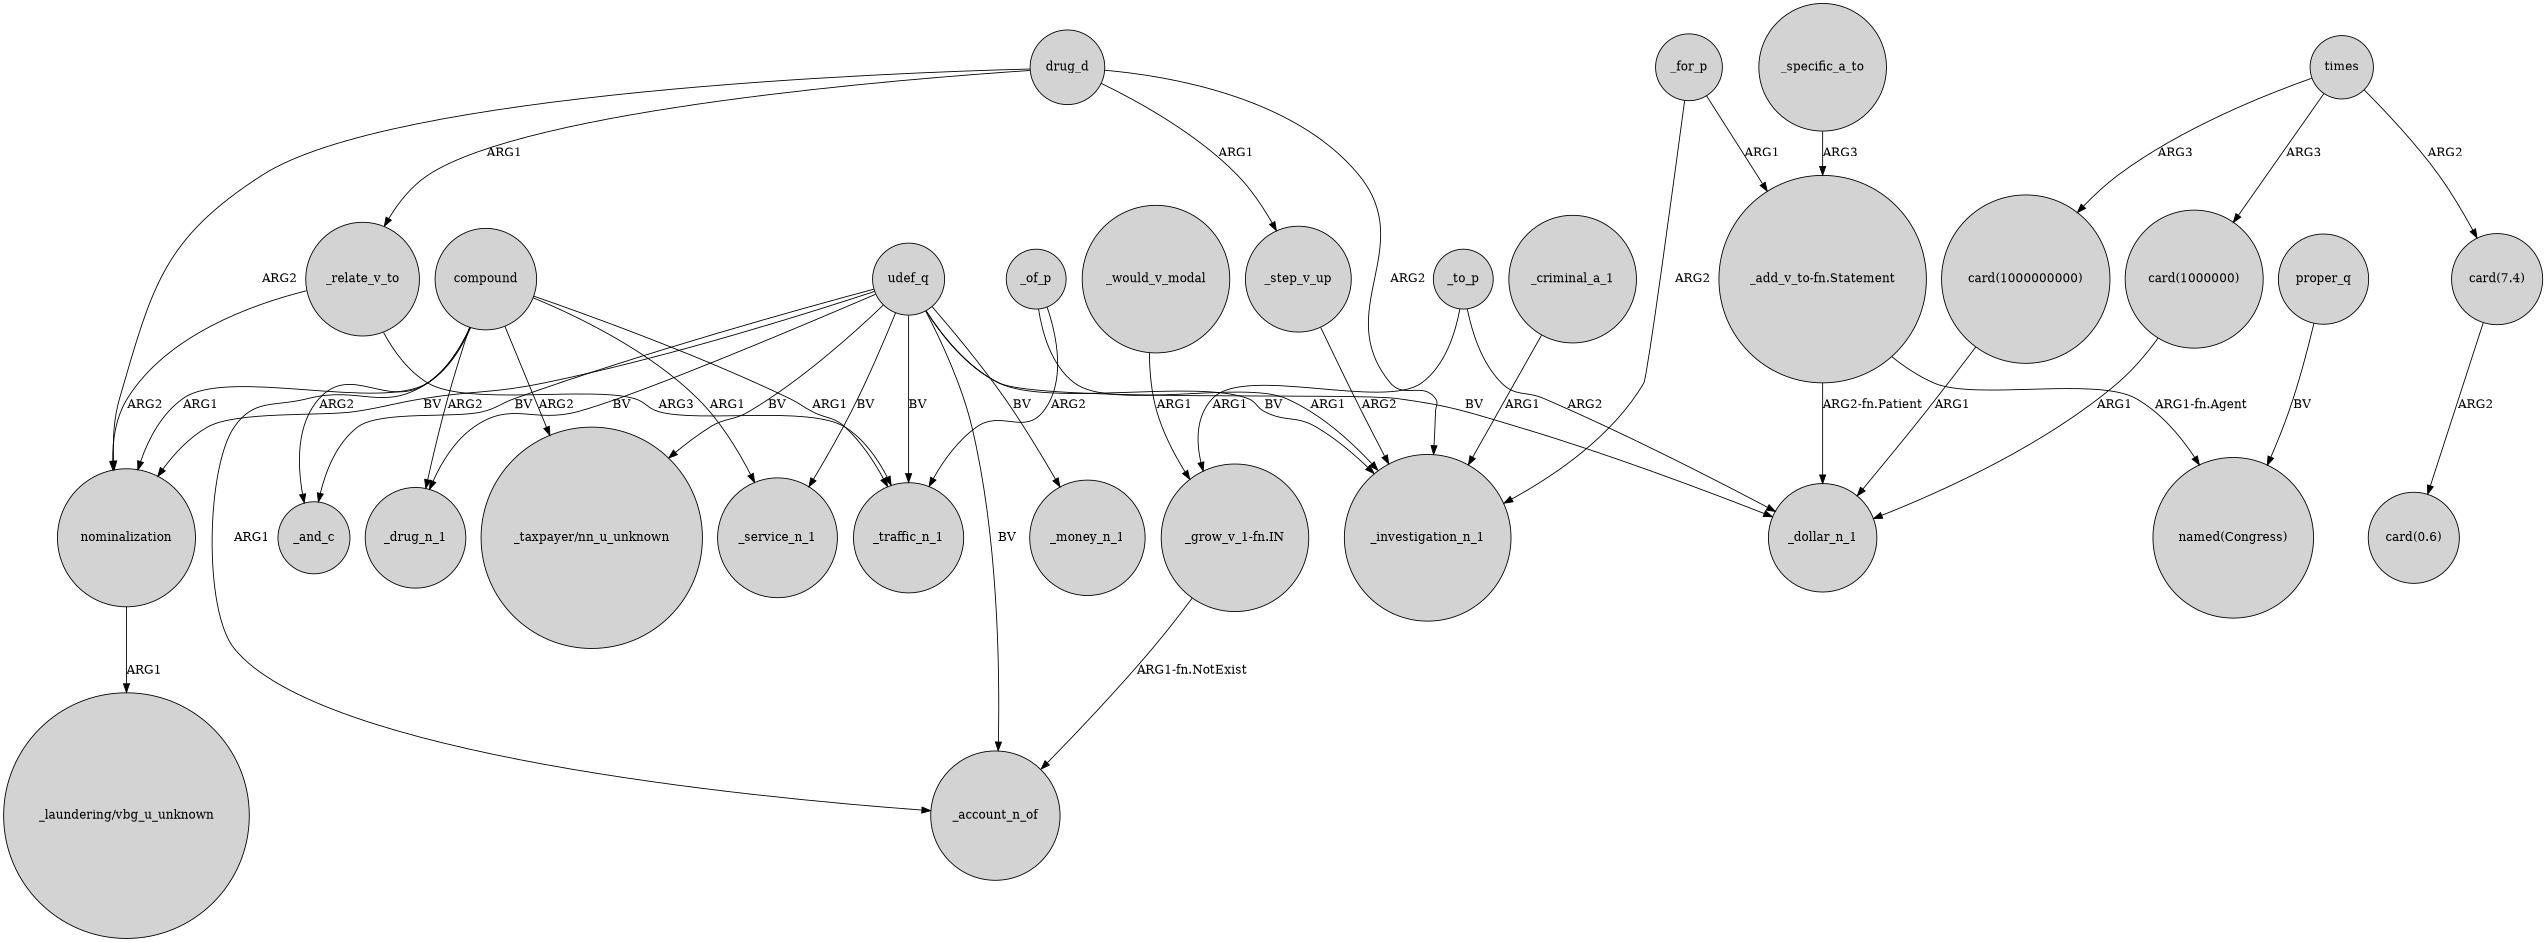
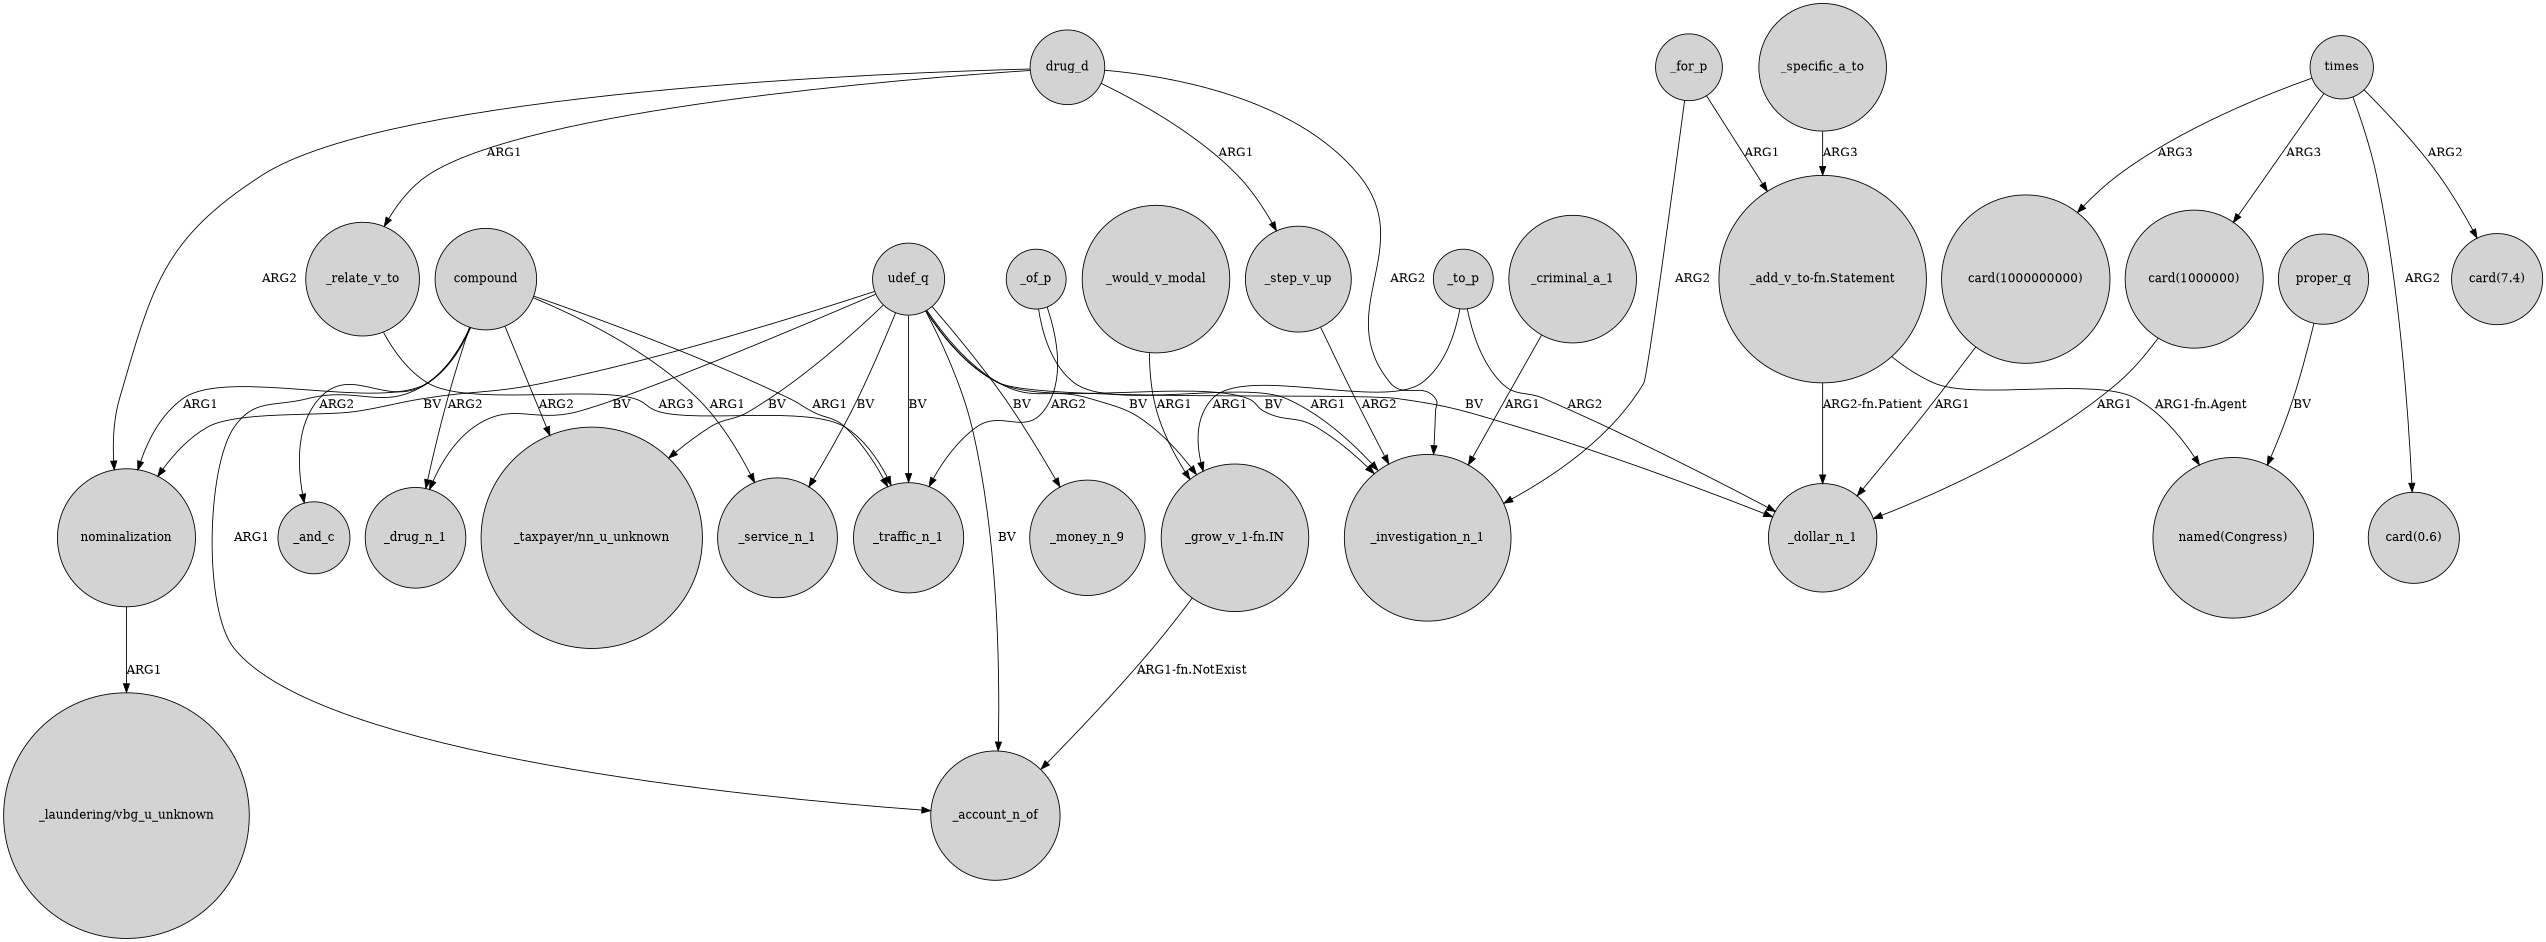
edge "_relate_v_to" -> "nominalization": removed, label "ARG2"
edge "udef_q" -> "_and_c": now "udef_q" -> "_grow_v_1-fn.IN"
edge "card(7.4)" -> "card(0.6)": now "times" -> "card(0.6)"
node "_money_n_1": label "_money_n_1" -> "_money_n_9"
